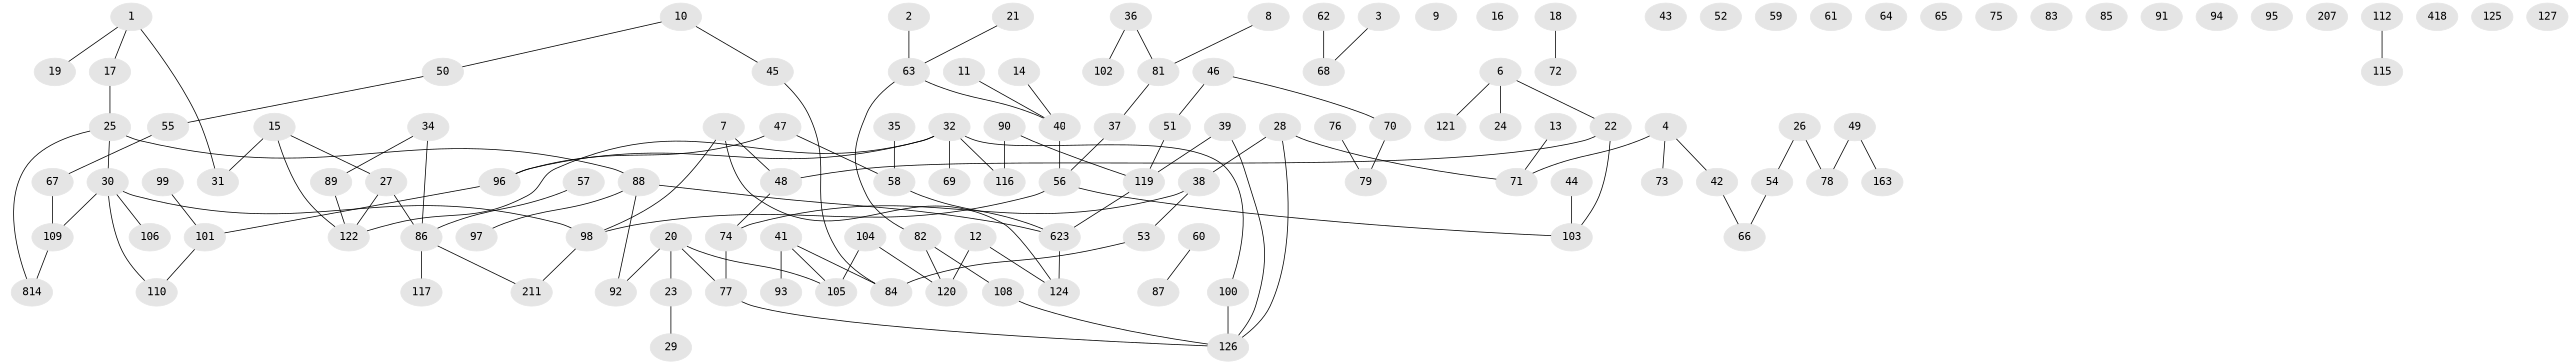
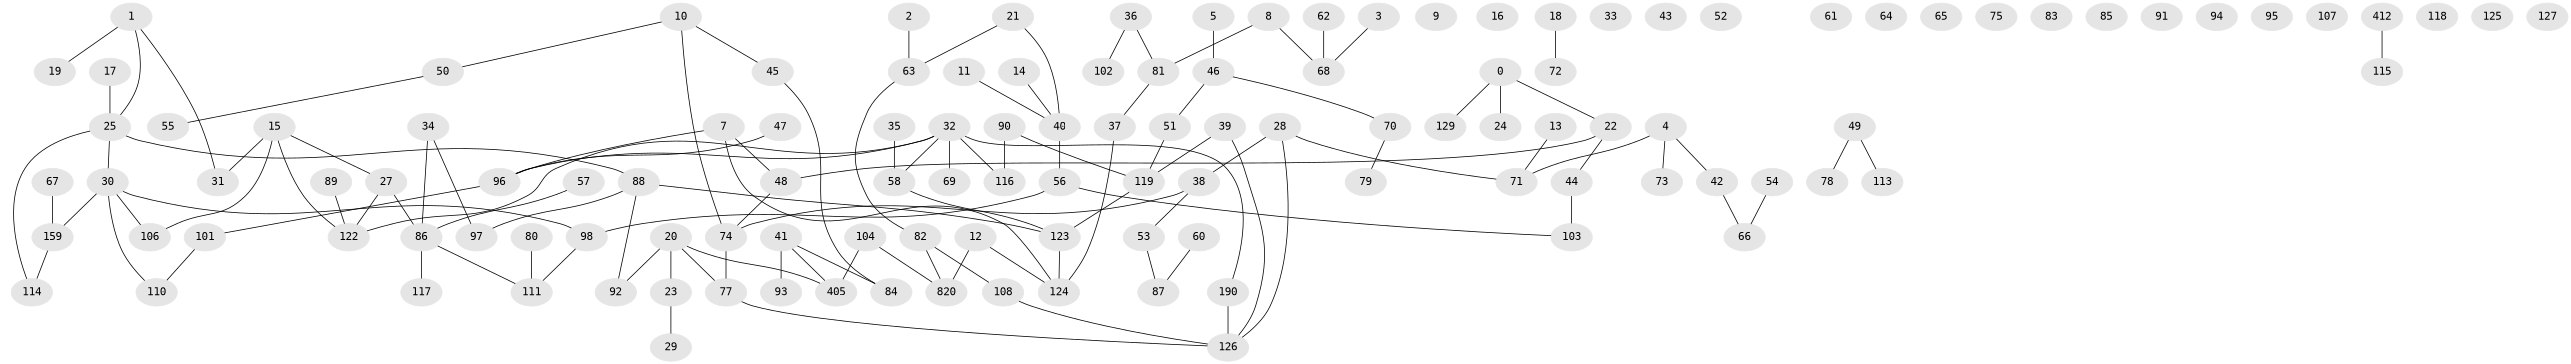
node "5": added
node "33": added
node "59": removed
node "207": label "207" -> "107"
node "112": label "112" -> "412"
node "418": label "418" -> "118"
edge "1" -- "17": now "1" -- "25"
edge "8" -- "68": added
node "6": label "6" -> "0"
edge "63" -- "40": now "21" -- "40"
edge "10" -- "74": added
node "76": removed
node "121": label "121" -> "129"
node "26": removed
edge "55" -- "67": removed
edge "37" -- "56": now "37" -- "124"
edge "34" -- "89": now "34" -- "97"
edge "47" -- "58": now "32" -- "58"
node "99": removed
node "163": label "163" -> "113"
edge "22" -- "103": now "22" -- "44"
edge "7" -- "98": now "7" -- "96"
edge "15" -- "106": added
node "109": label "109" -> "159"
node "80": added
node "623": label "623" -> "123"
edge "53" -- "84": now "53" -- "87"
node "814": label "814" -> "114"
node "211": label "211" -> "111"
node "105": label "105" -> "405"
node "120": label "120" -> "820"
node "100": label "100" -> "190"
